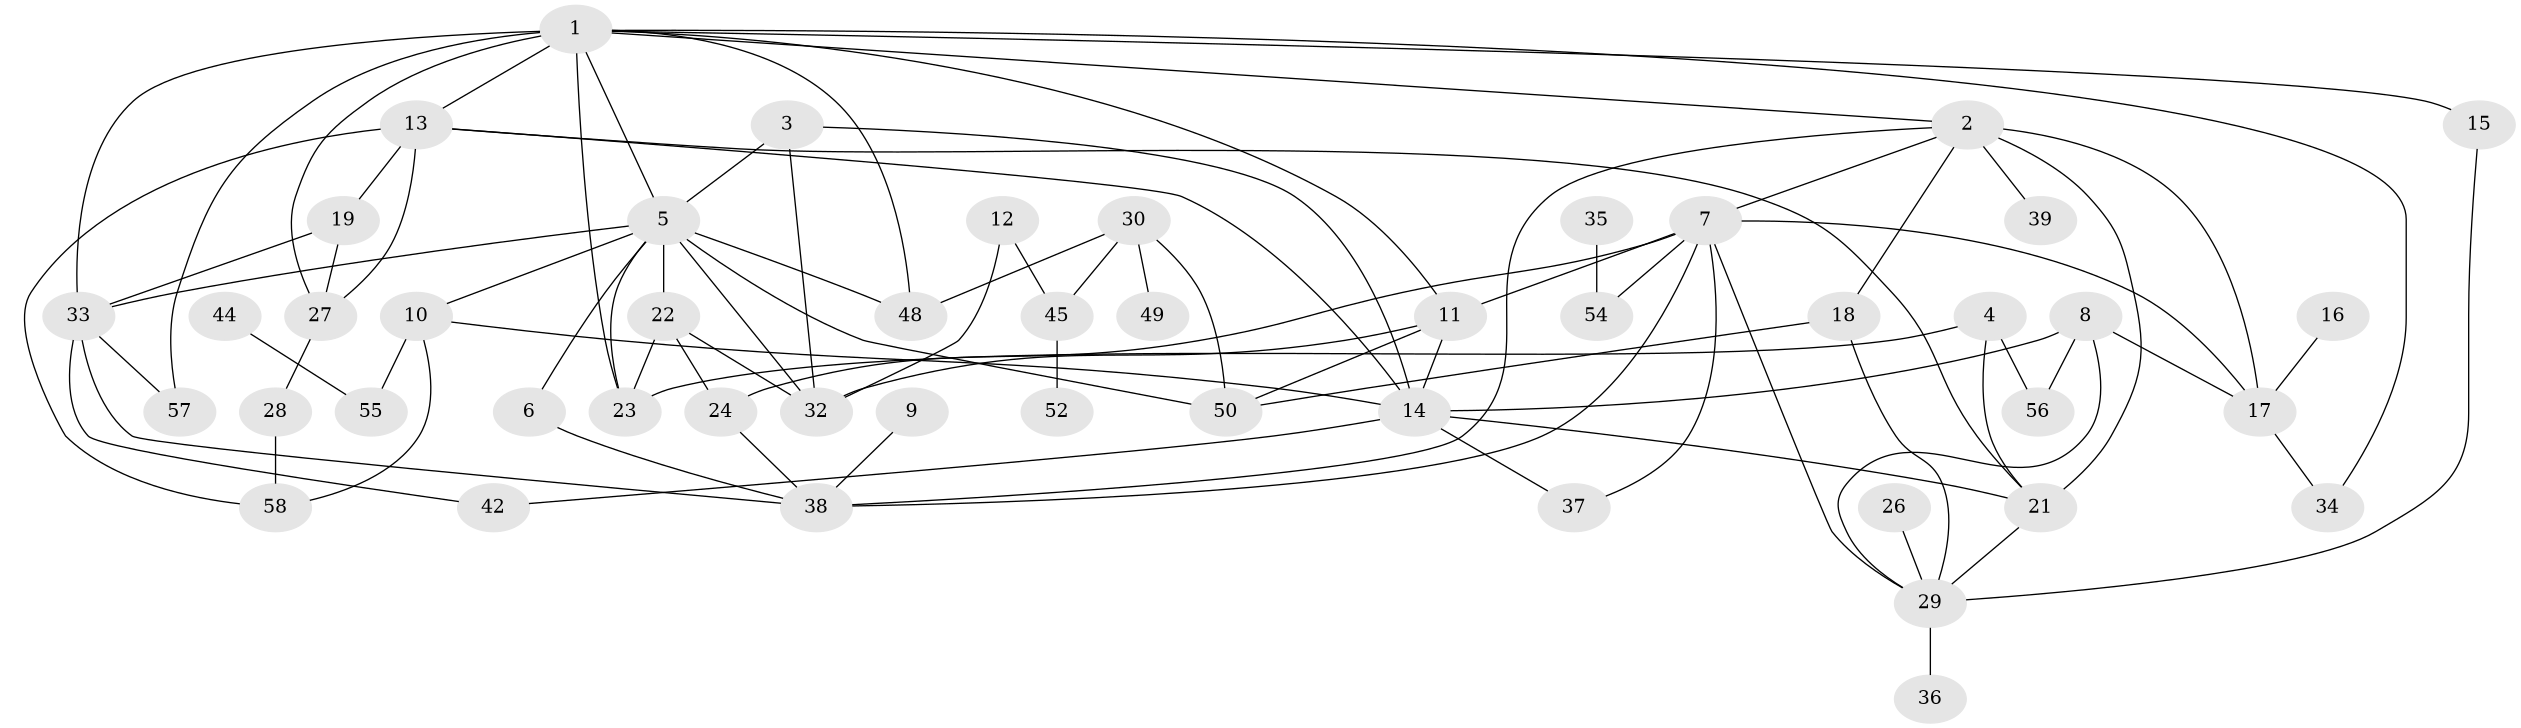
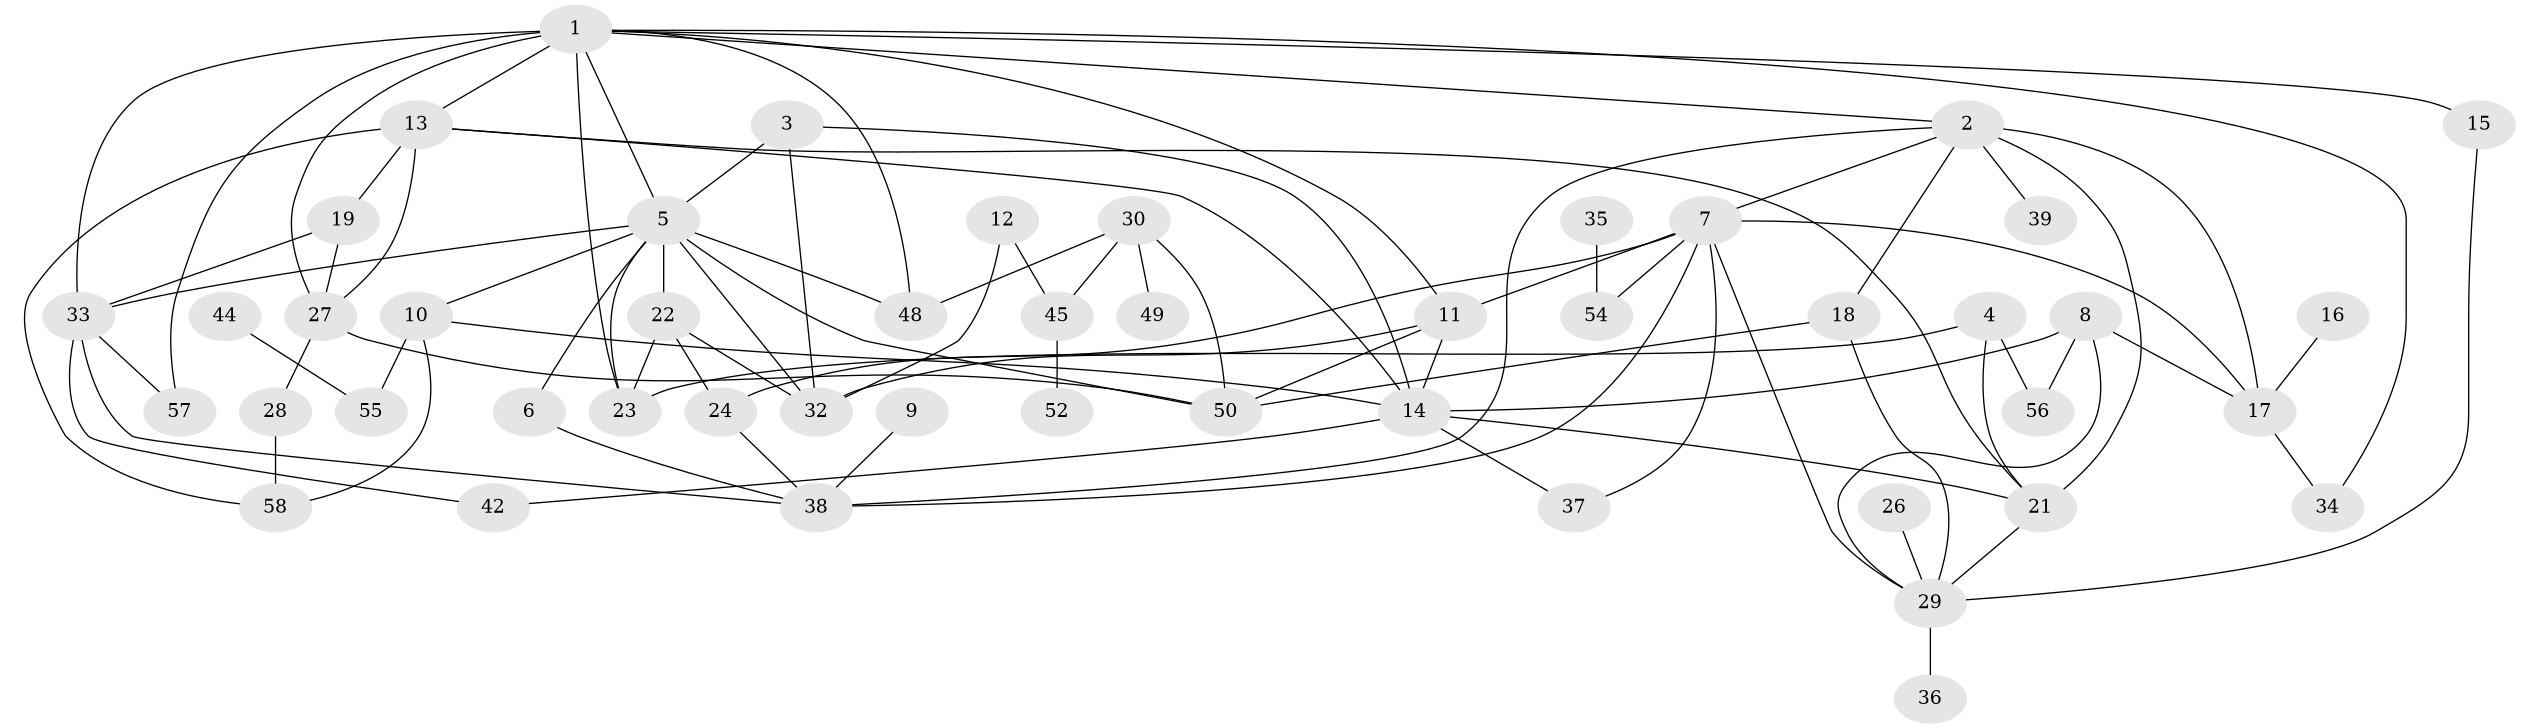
edge "27" -- "50": added
